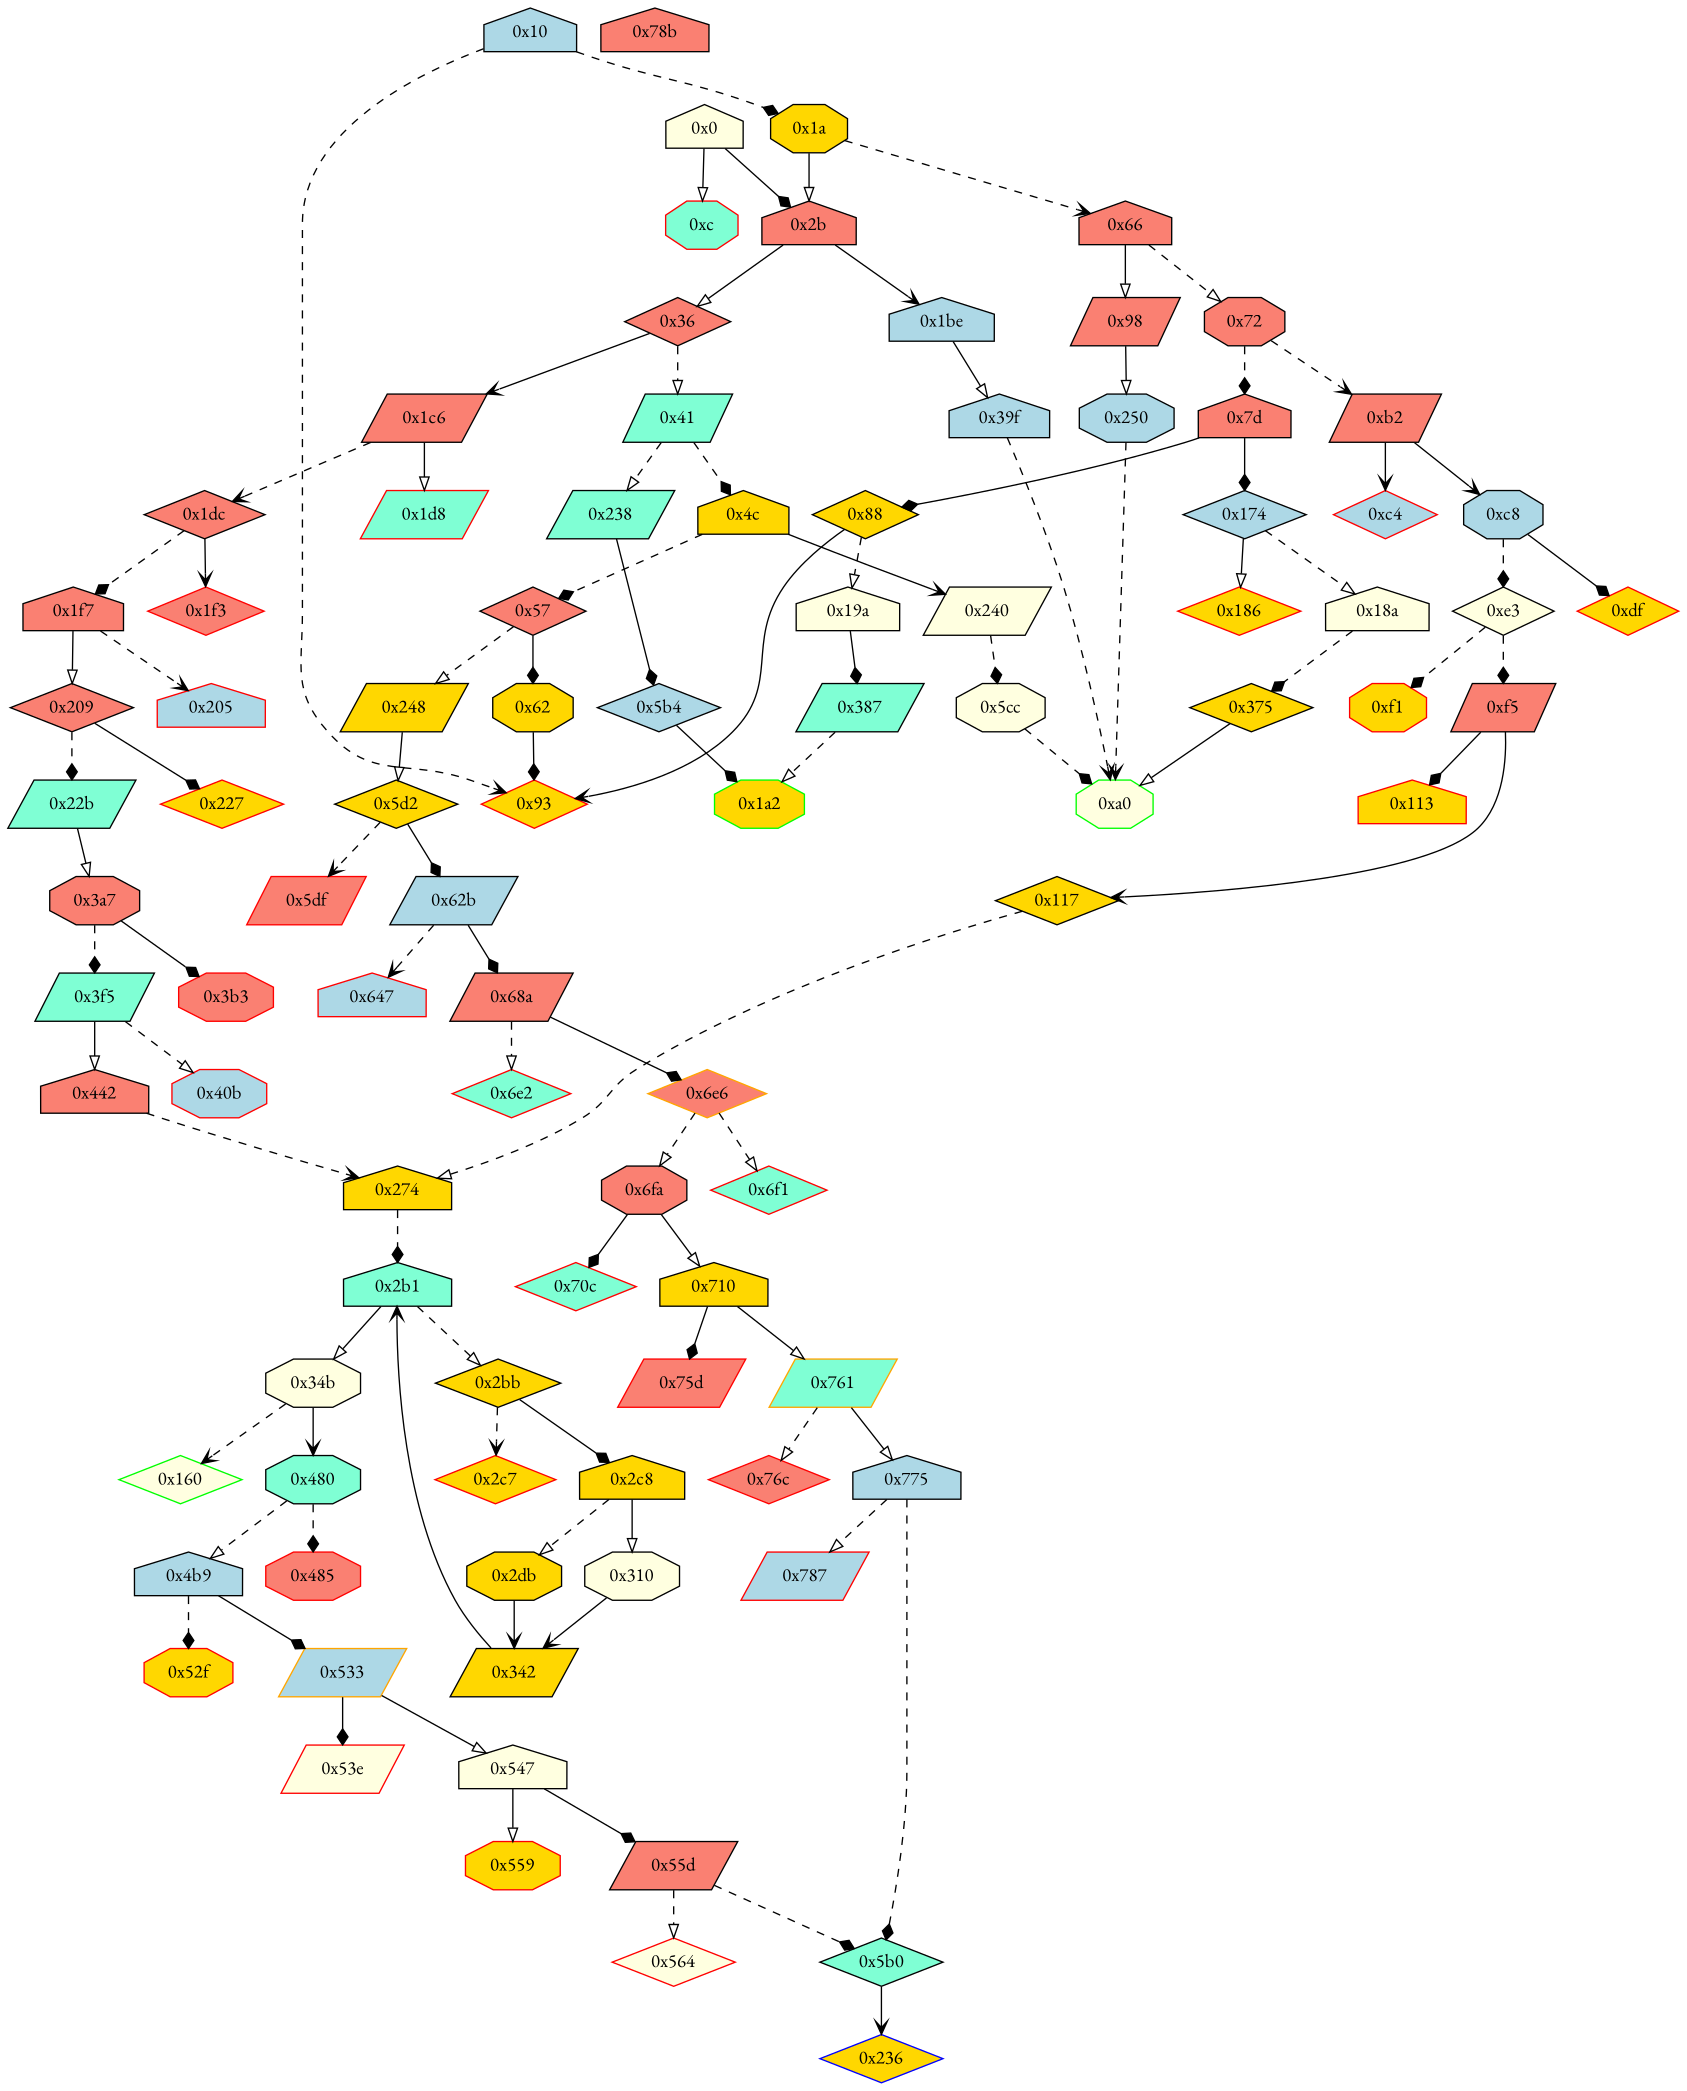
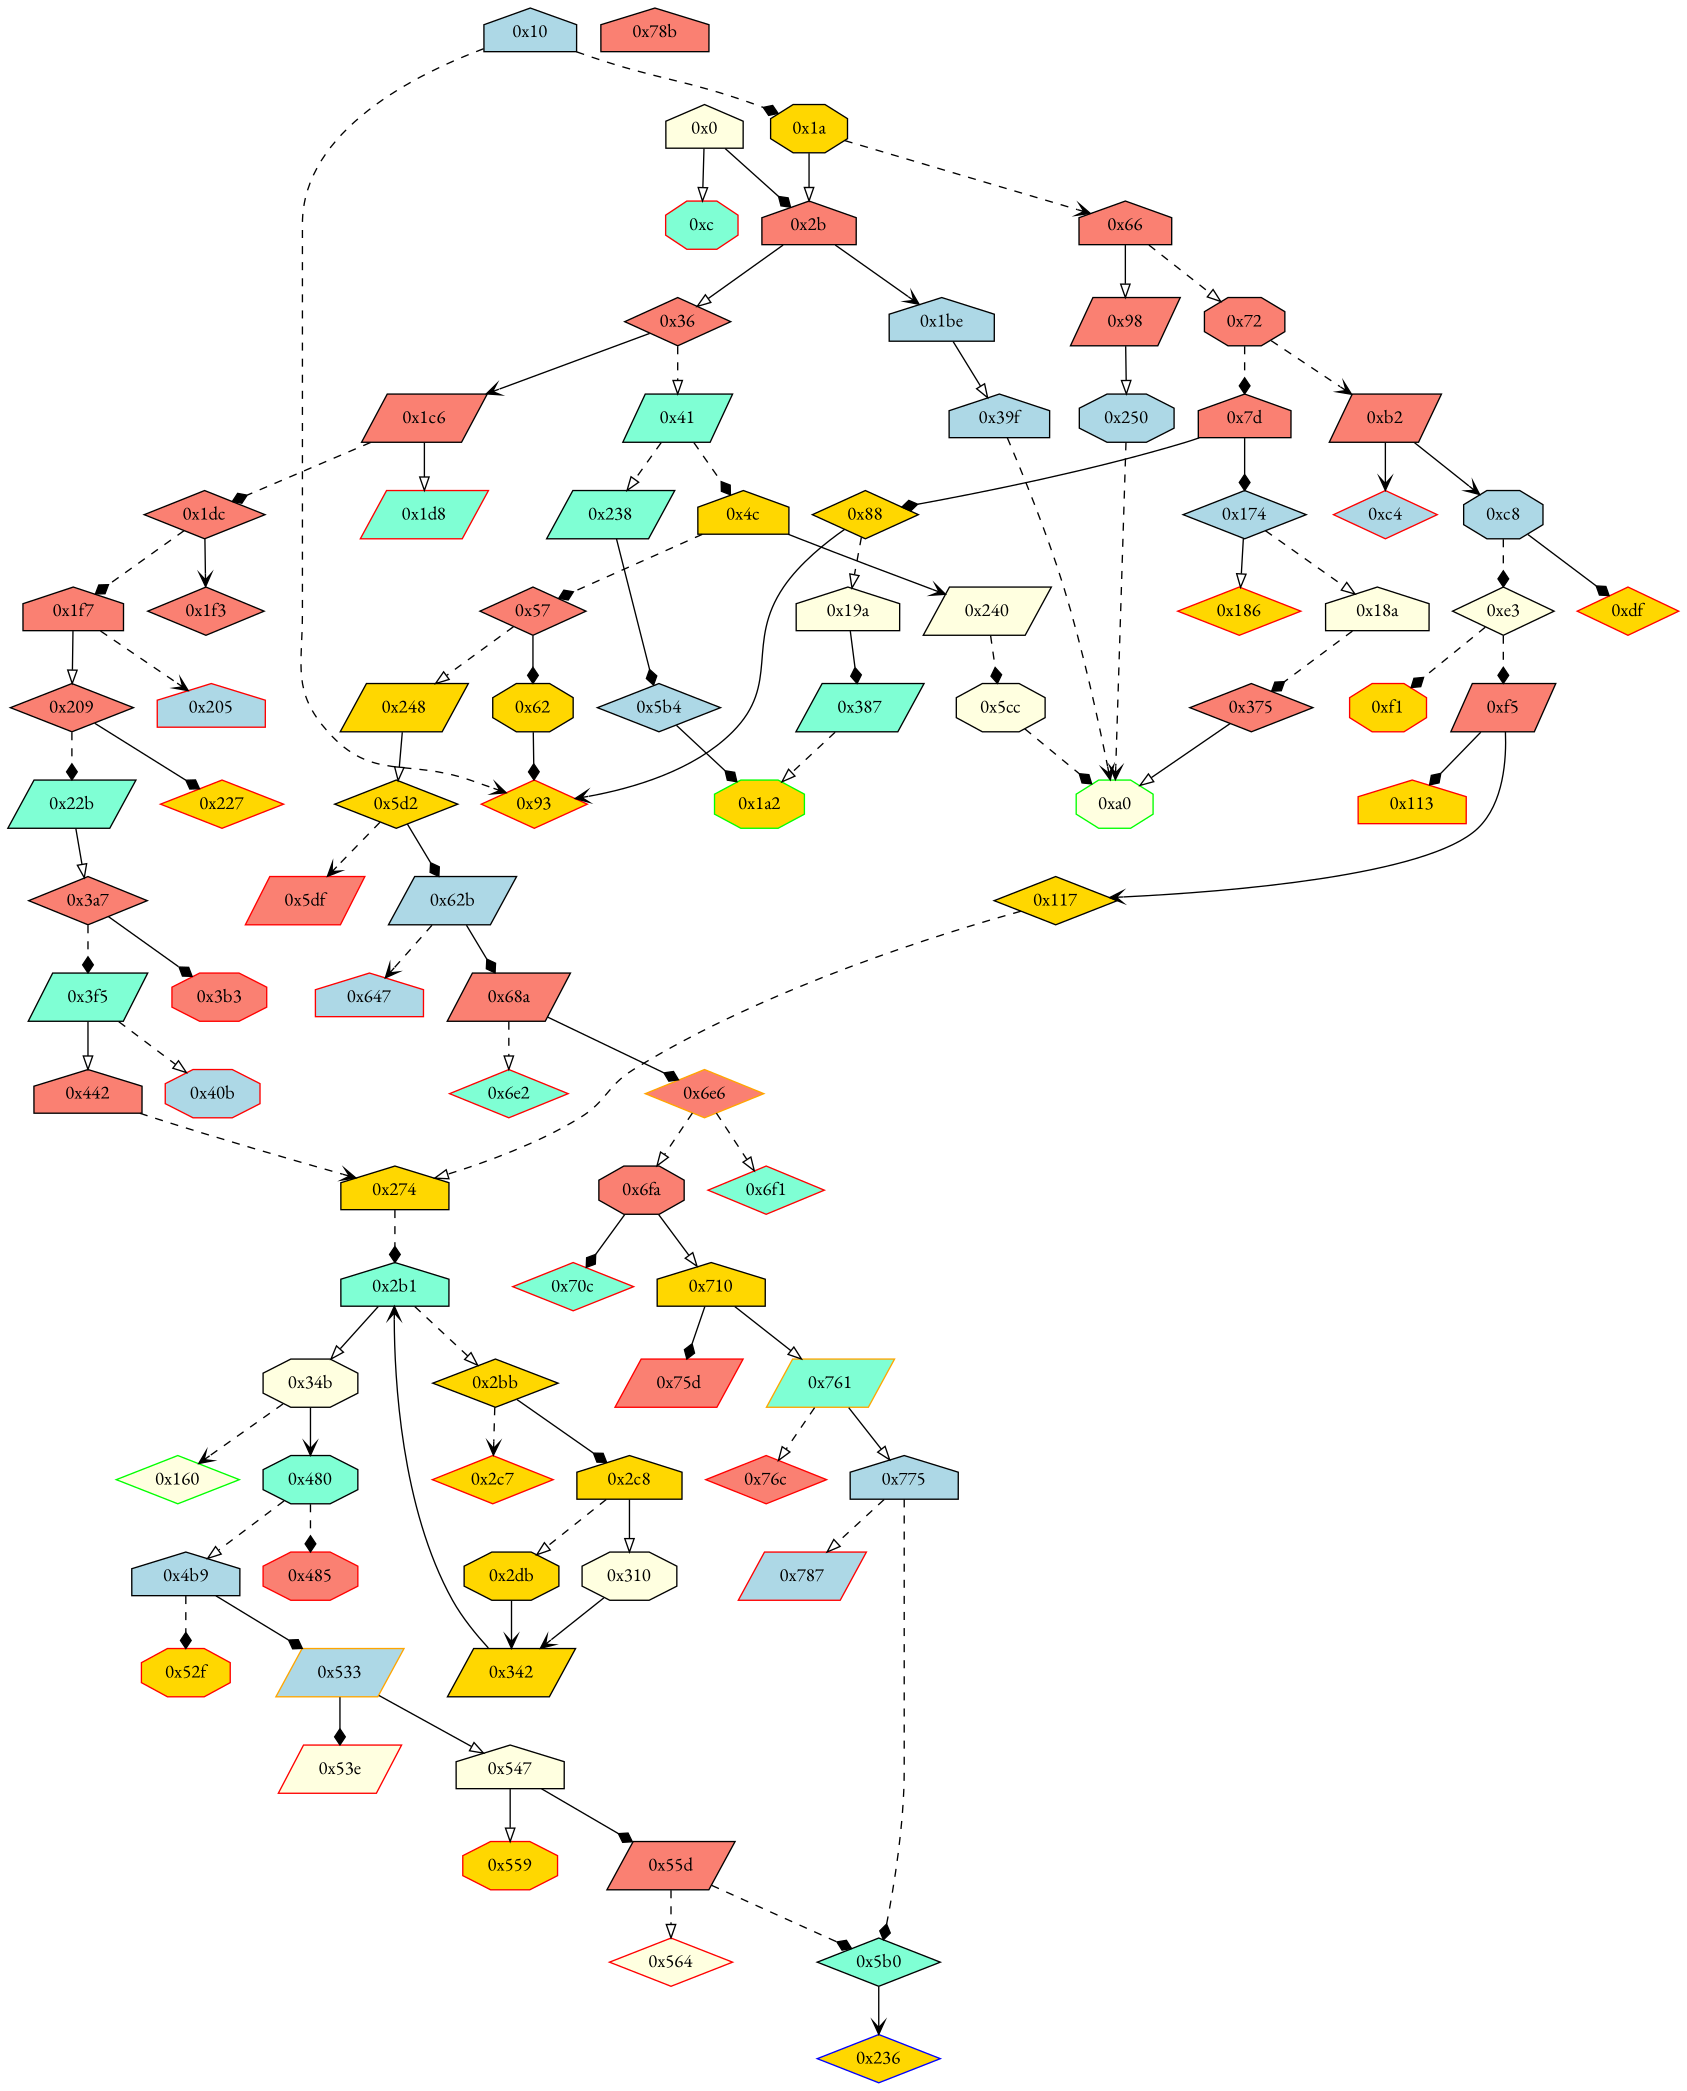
edge "0x1c6" -> "0x1dc": arrowhead vee -> diamond
node "0x1f3": color red -> black
node "0x375": fillcolor gold -> salmon
node "0x3a7": shape octagon -> diamond
